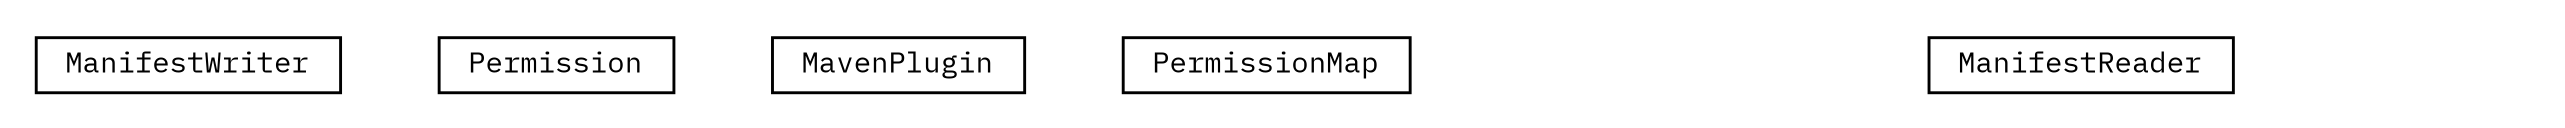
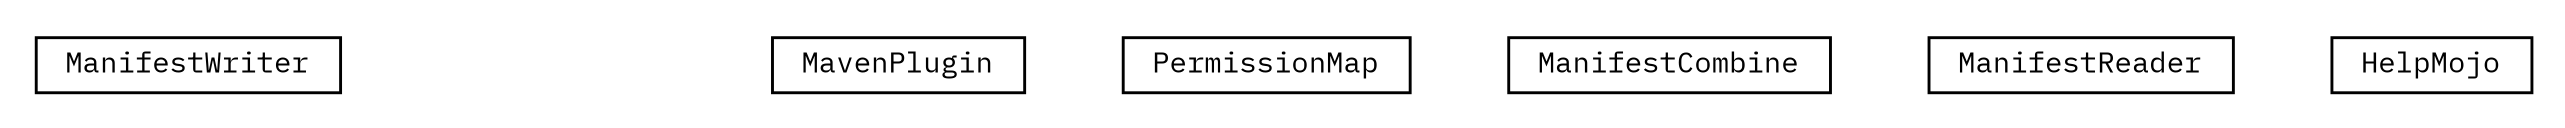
node "Permission": removed
node "ManifestCombine": added
node "HelpMojo": added
